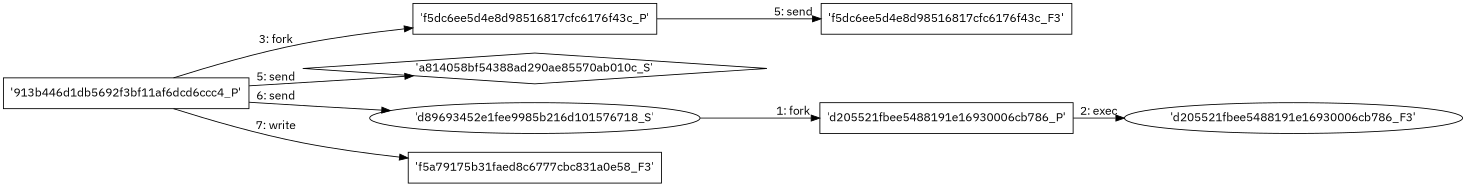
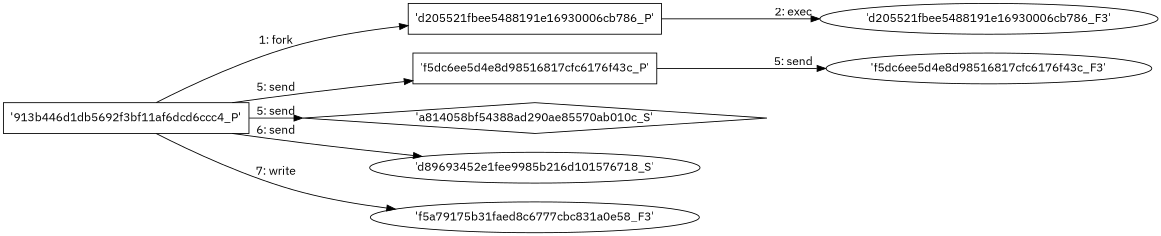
node "'f5dc6ee5d4e8d98516817cfc6176f43c_F3'": shape box -> ellipse
edge "'913b446d1db5692f3bf11af6dcd6ccc4_P'" -> "'f5dc6ee5d4e8d98516817cfc6176f43c_P'": label "3: fork" -> "5: send"
edge "'d89693452e1fee9985b216d101576718_S'" -> "'d205521fbee5488191e16930006cb786_P'": now "'913b446d1db5692f3bf11af6dcd6ccc4_P'" -> "'d205521fbee5488191e16930006cb786_P'"
node "'f5a79175b31faed8c6777cbc831a0e58_F3'": shape box -> ellipse
